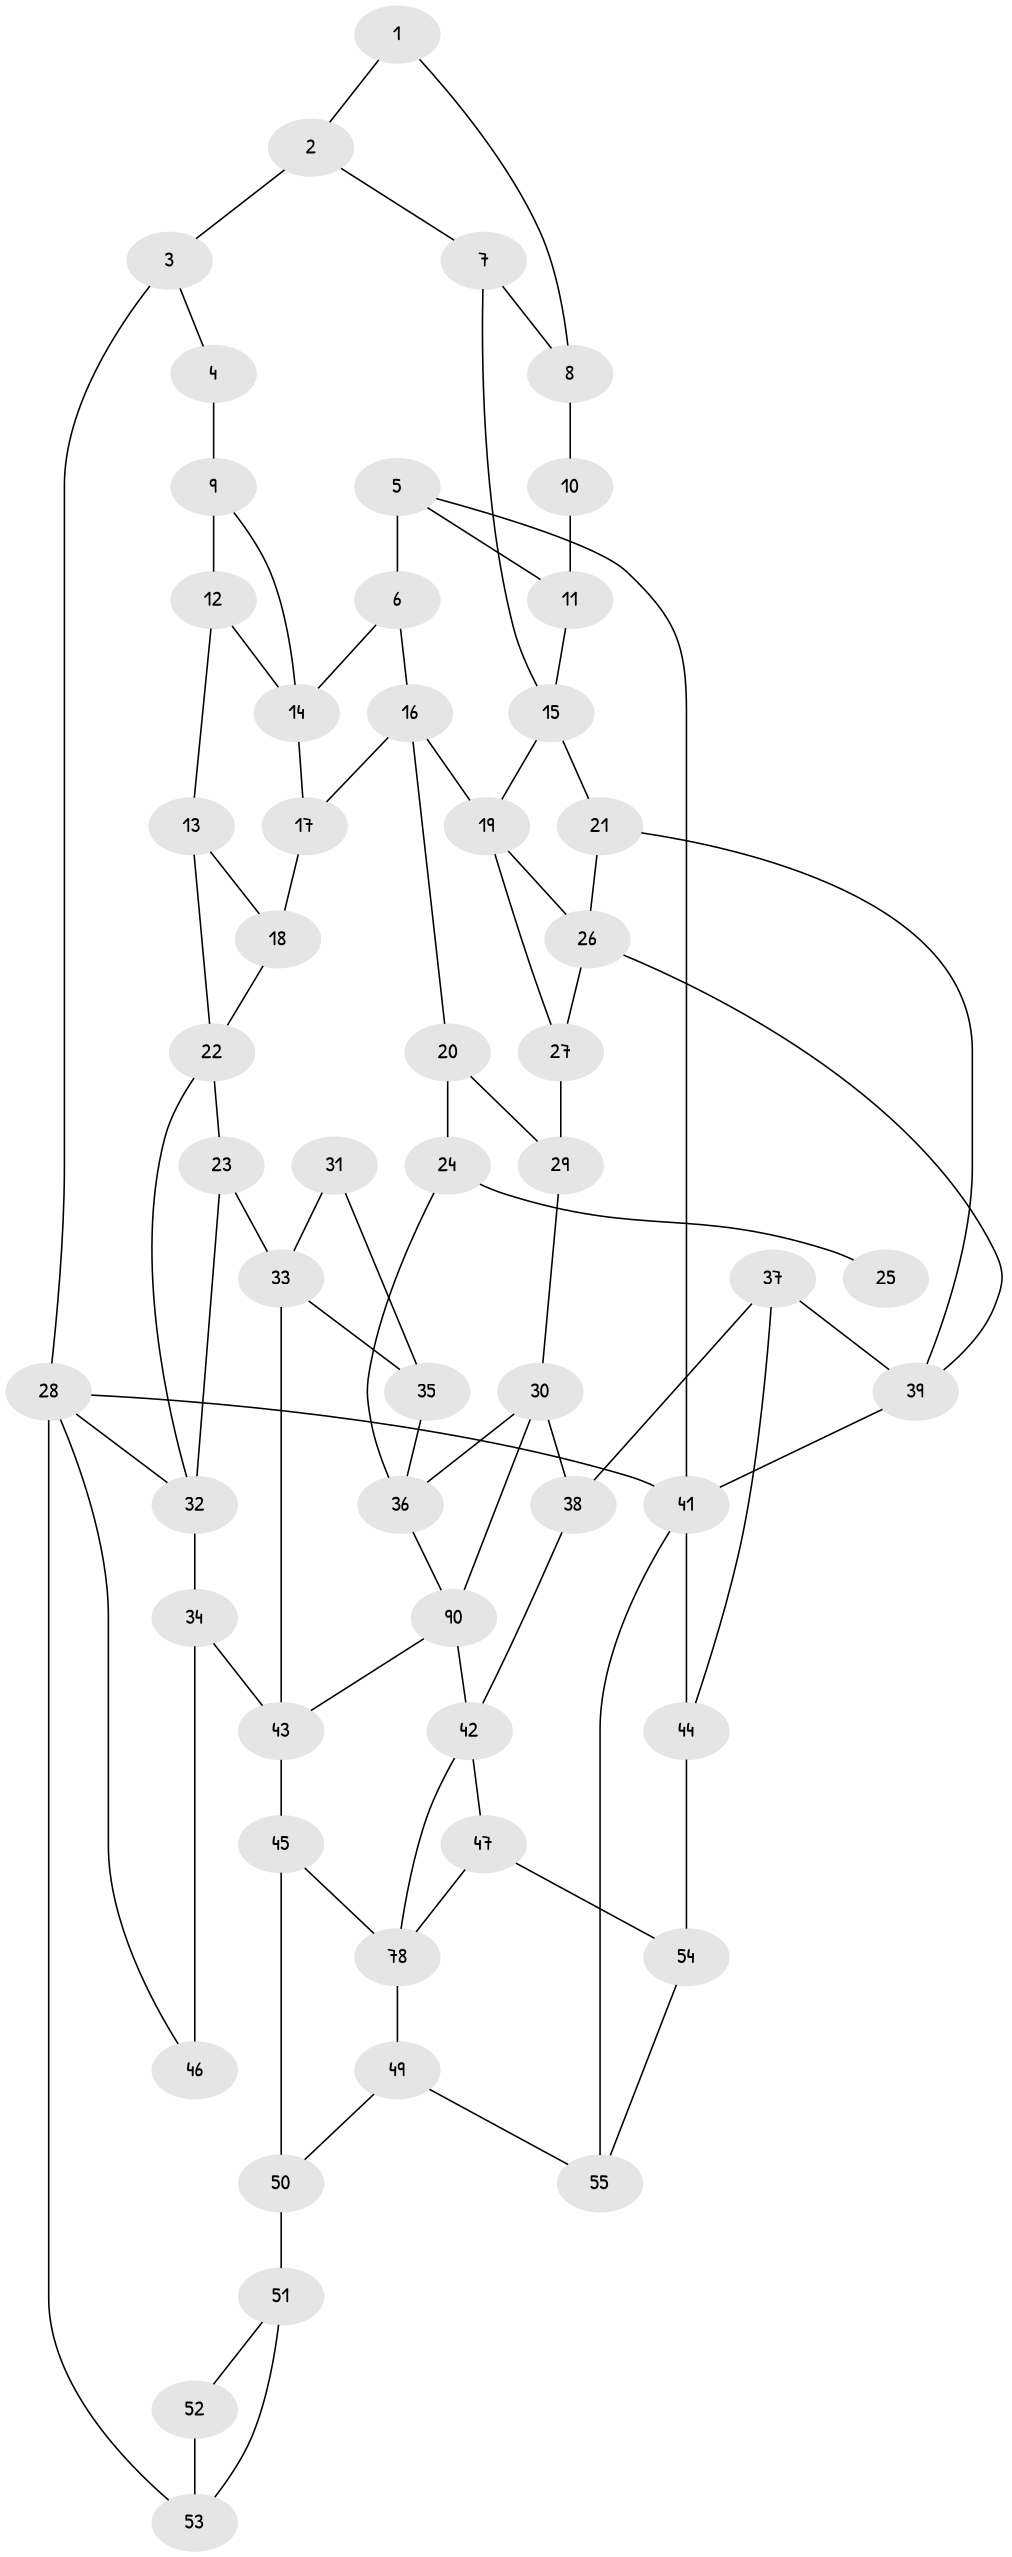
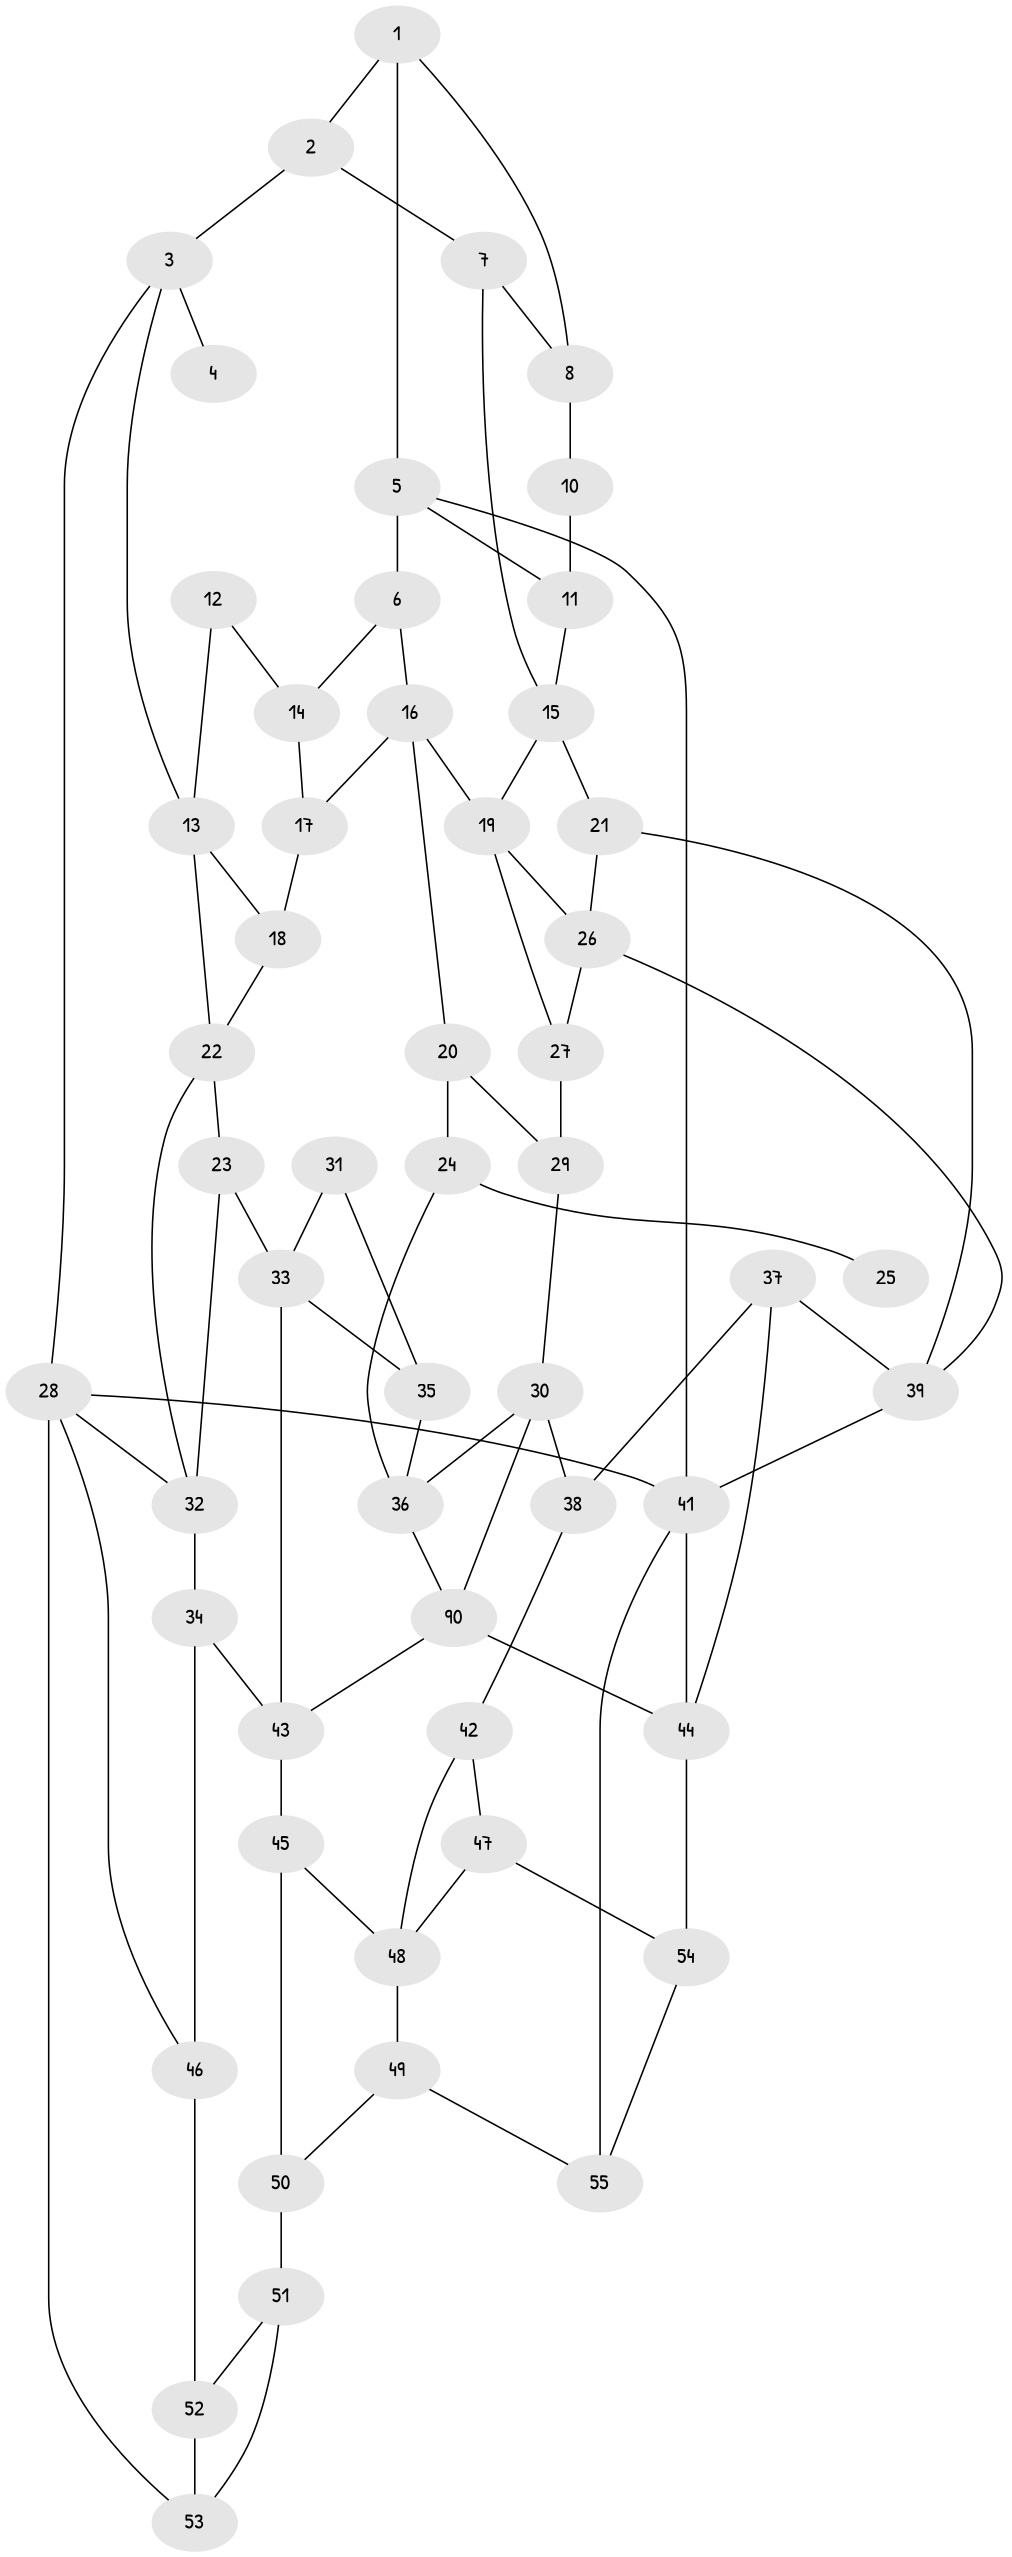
edge "1" -- "5": added
node "9": removed
edge "3" -- "13": added
edge "90" -- "42": now "90" -- "44"
node "78": label "78" -> "48"
edge "46" -- "52": added
